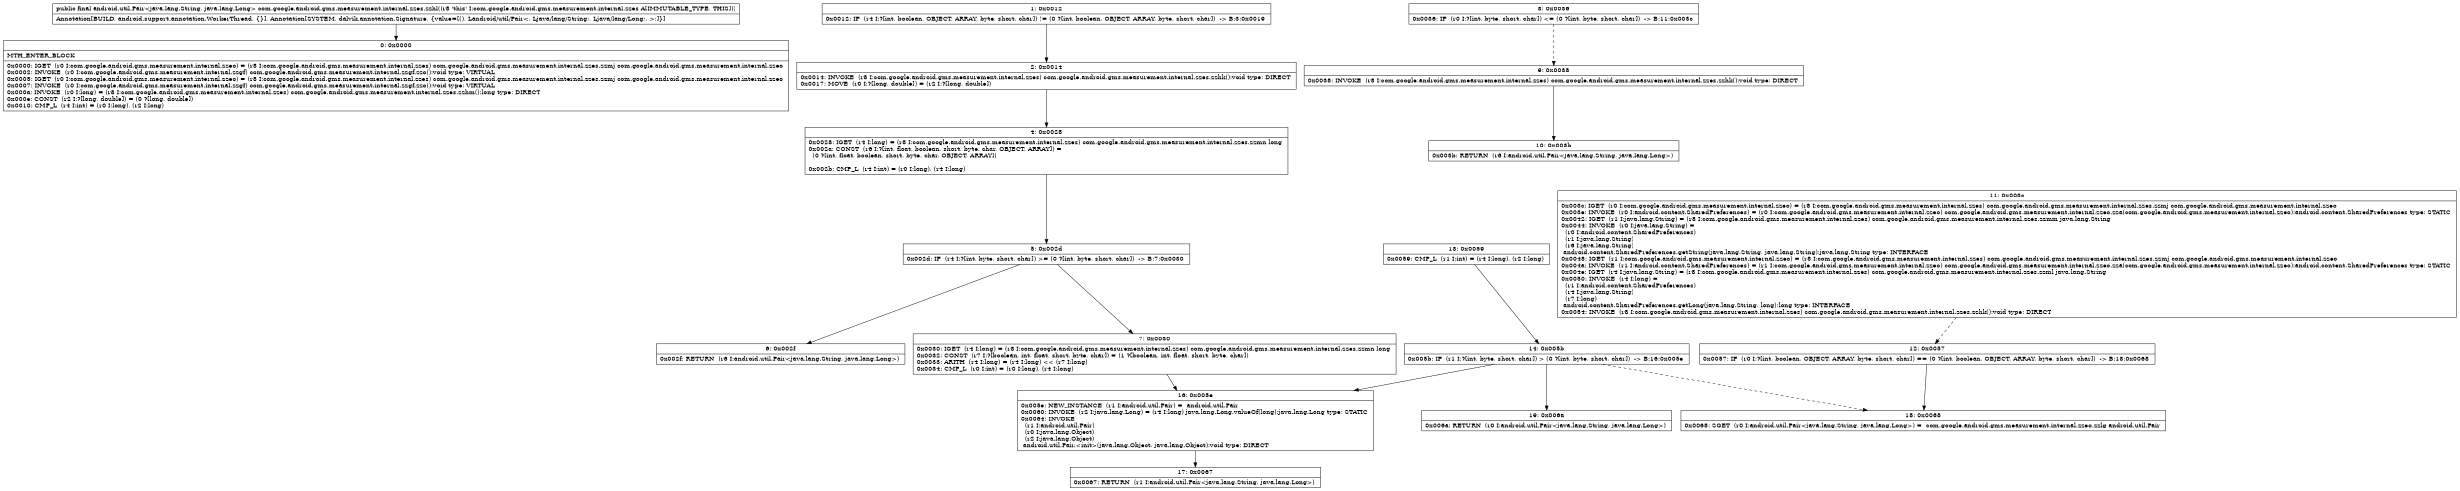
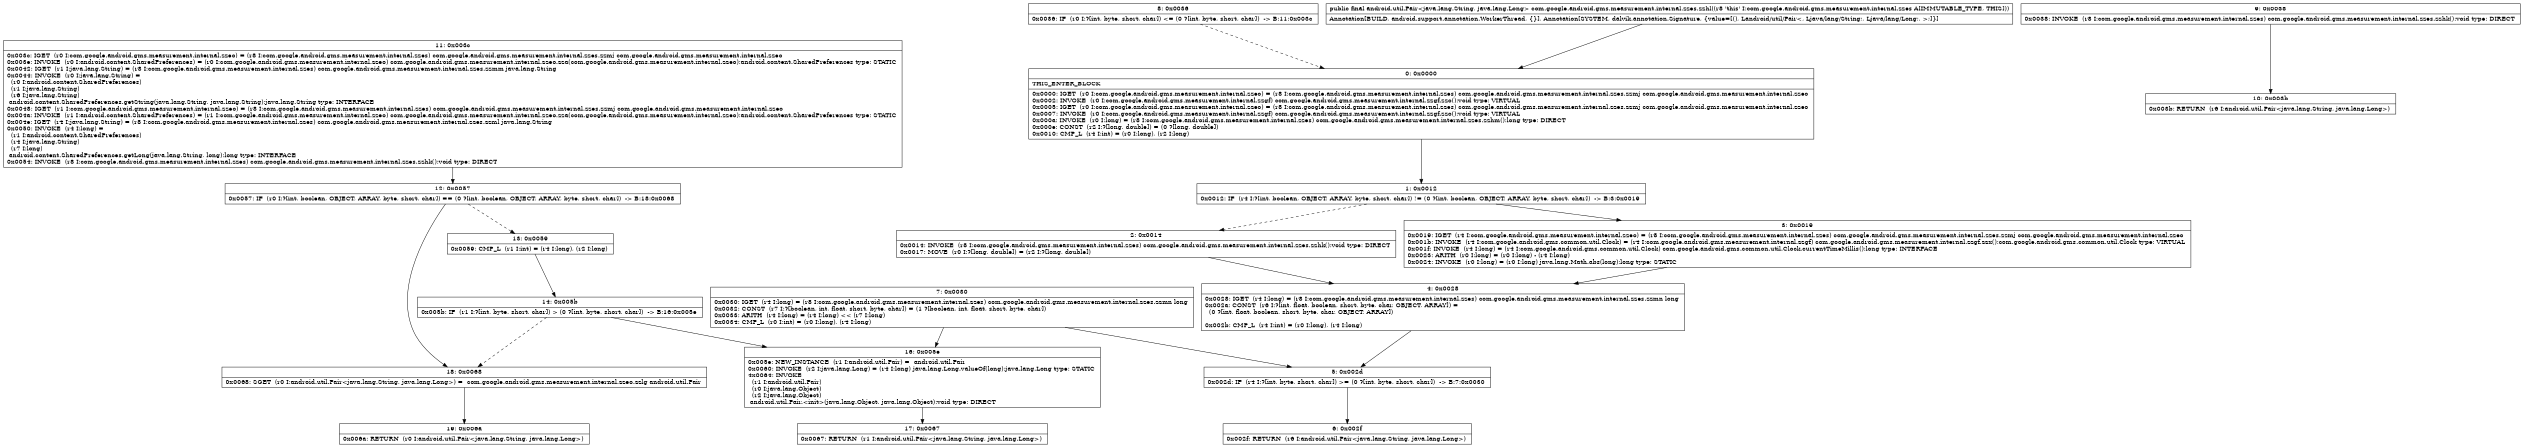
edge "1: 0x0012" -> "2: 0x0014": style solid -> dashed
edge "8: 0x0036" -> "9: 0x0038": now "8: 0x0036" -> "0: 0x0000"
node "0: 0x0000": text "MTH_ENTER_BLOCK" -> "THIS_ENTER_BLOCK"
edge "0: 0x0000" -> "1: 0x0012": added
edge "12: 0x0057" -> "13: 0x0059": added
node "3: 0x0019": added
edge "5: 0x002d" -> "7: 0x0030": reversed
edge "11: 0x003c" -> "12: 0x0057": style dashed -> solid
edge "14: 0x005b" -> "19: 0x006a": now "18: 0x0068" -> "19: 0x006a"
node "16: 0x005e": text "0x0064: INVOKE" -> "4x0064: INVOKE"
